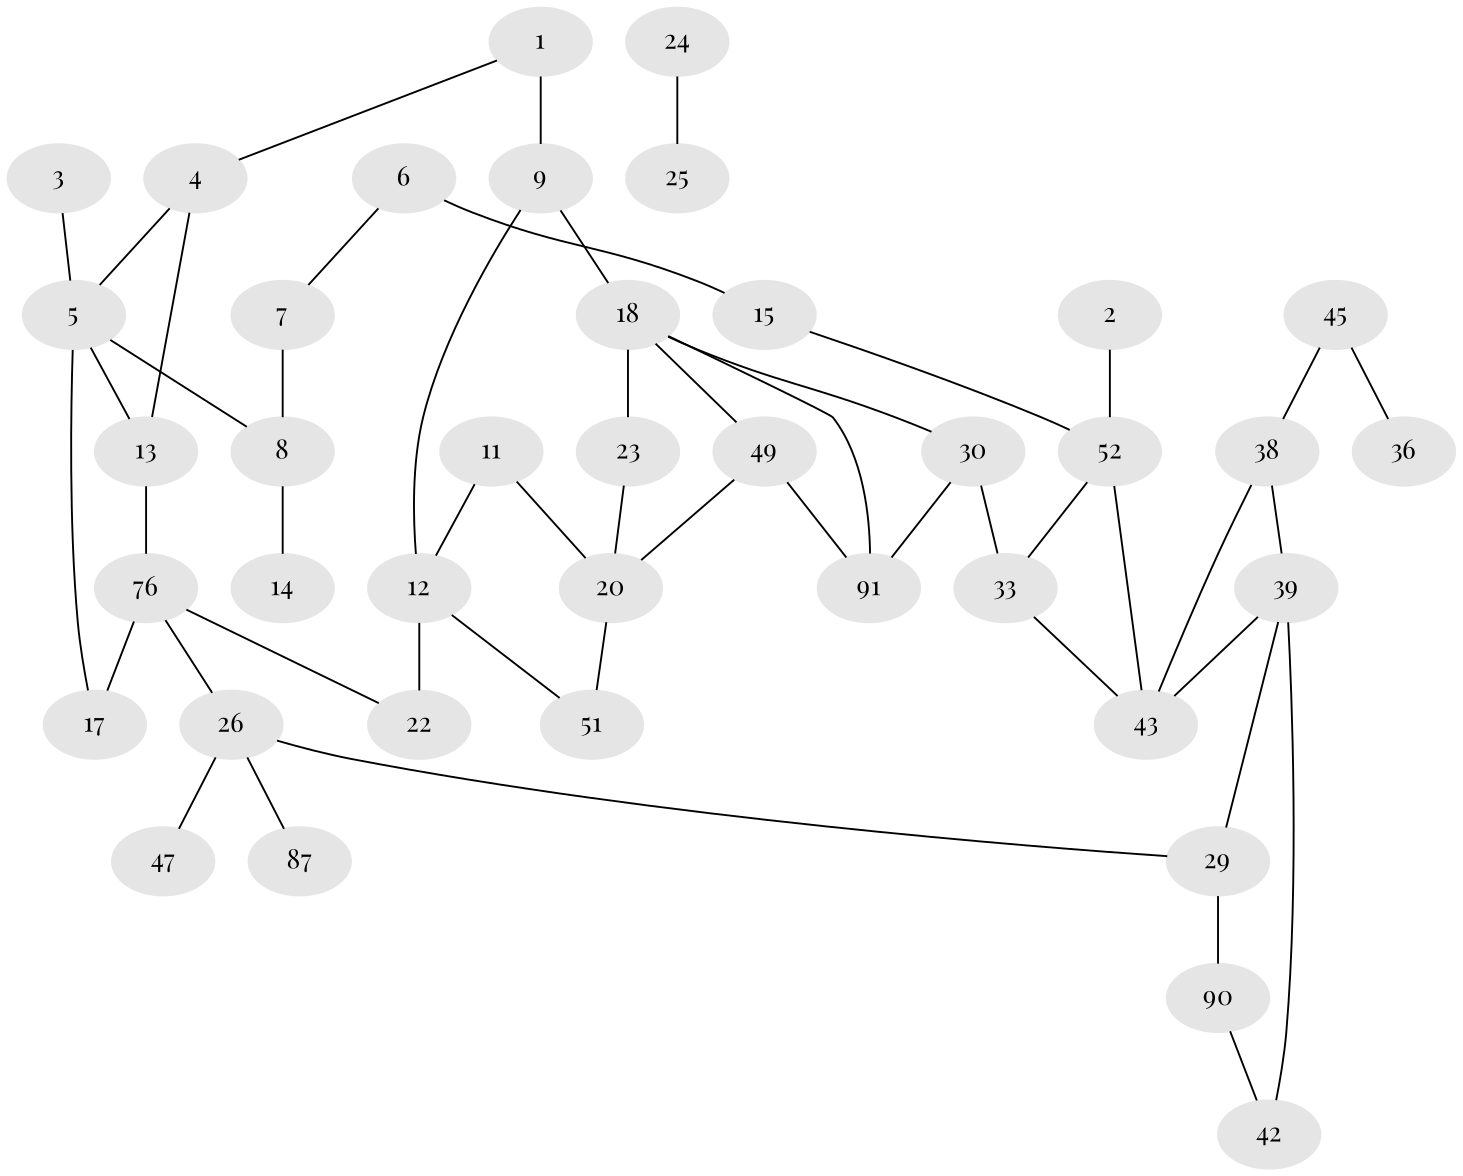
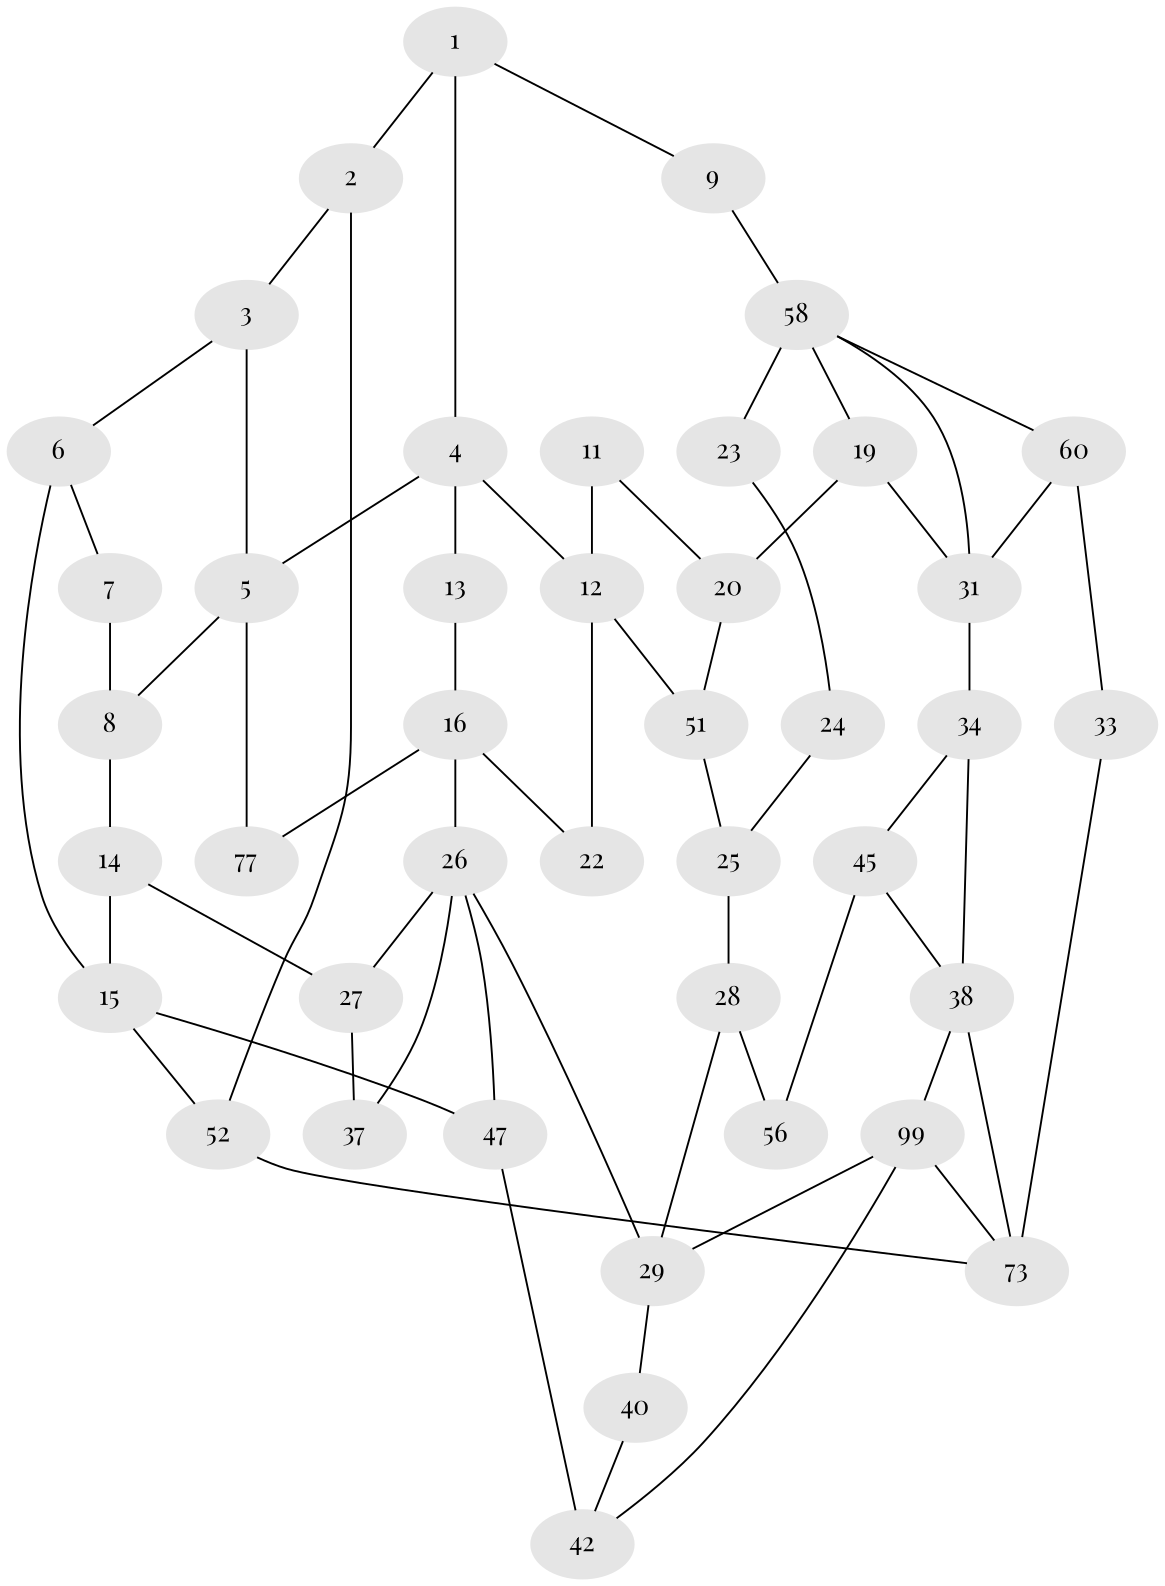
edge "1" -- "2": added
edge "2" -- "3": added
node "18": label "18" -> "58"
edge "9" -- "12": now "4" -- "12"
edge "5" -- "13": removed
edge "3" -- "6": added
node "49": label "49" -> "19"
node "30": label "30" -> "60"
node "36": label "36" -> "56"
edge "23" -- "20": now "23" -- "24"
edge "52" -- "33": removed
node "76": label "76" -> "16"
node "91": label "91" -> "31"
node "39": label "39" -> "99"
node "17": label "17" -> "77"
node "34": added
node "43": label "43" -> "73"
edge "51" -- "25": added
node "87": label "87" -> "37"
edge "14" -- "15": added
node "27": added
node "28": added
node "90": label "90" -> "40"
edge "15" -- "47": added
edge "47" -- "42": added
